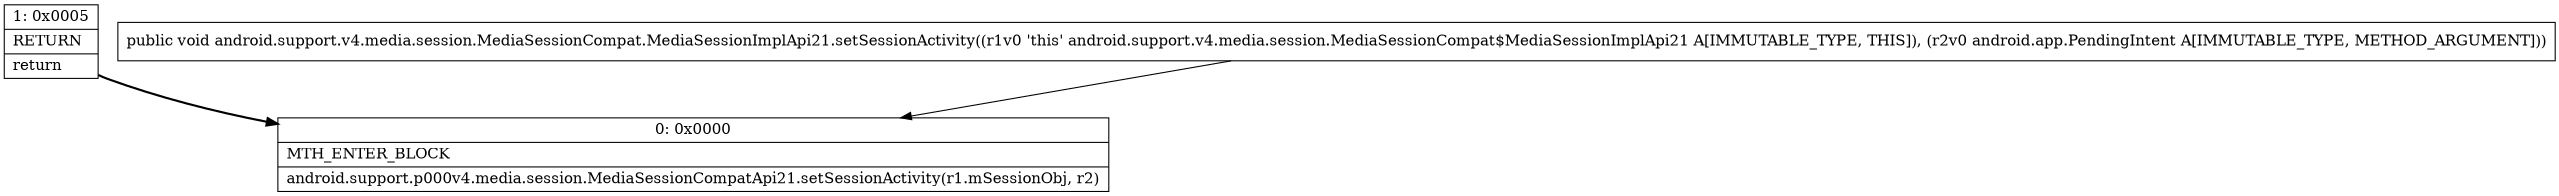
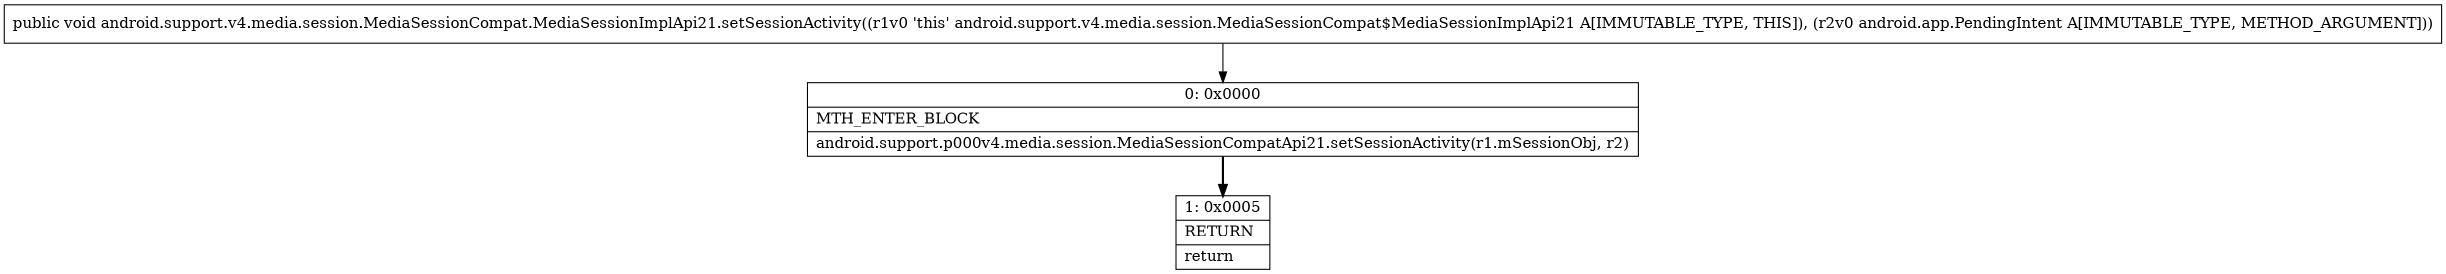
edge "1: 0x0005" -> "0: 0x0000": reversed
